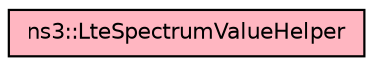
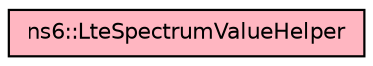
node "ns3::LteSpectrumValueHelper": label "ns3::LteSpectrumValueHelper" -> "ns6::LteSpectrumValueHelper"
